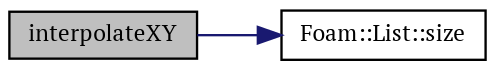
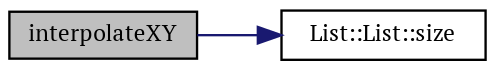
node "Foam::List::size": label "Foam::List::size" -> "List::List::size"
